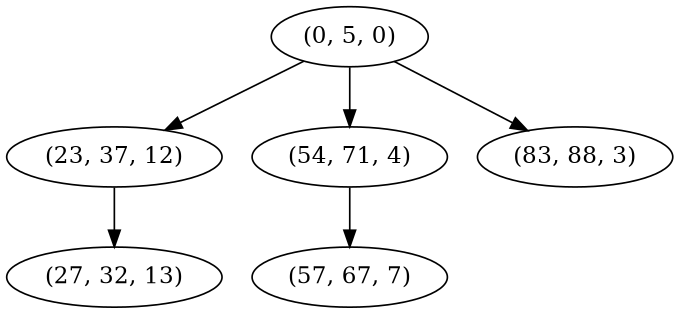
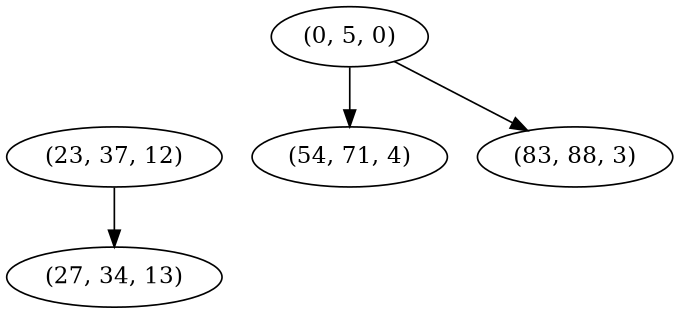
edge "(0, 5, 0)" -> "(23, 37, 12)": removed
node "(27, 32, 13)": label "(27, 32, 13)" -> "(27, 34, 13)"
node "(57, 67, 7)": removed
